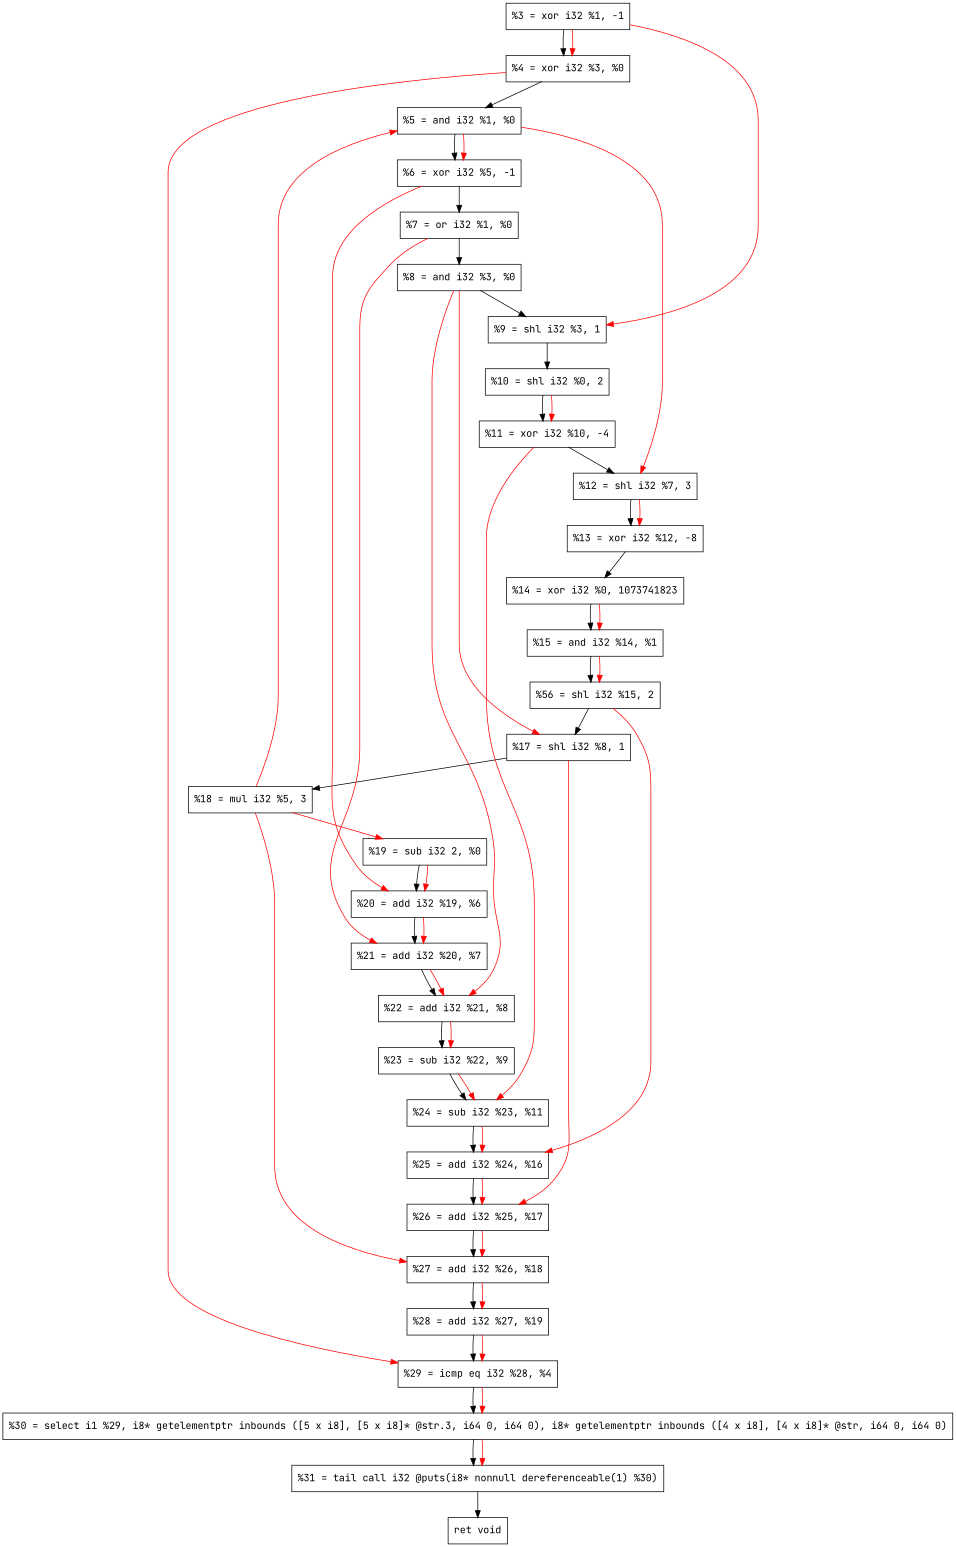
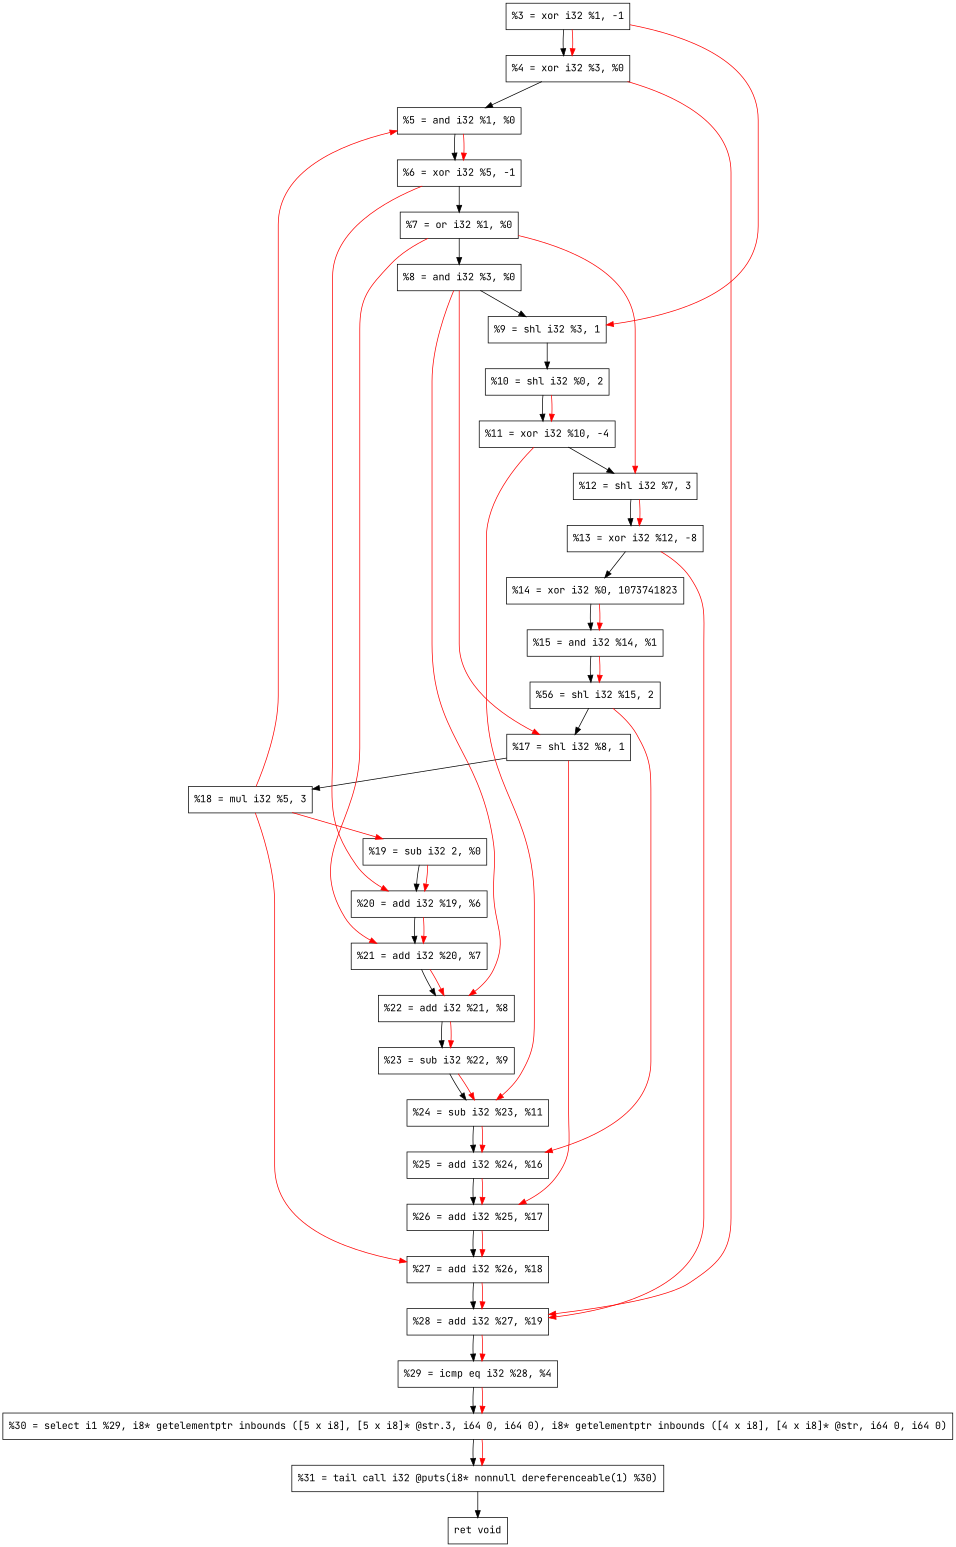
edge "%5 = and i32 %1, %0" -> "%12 = shl i32 %7, 3": now "%7 = or i32 %1, %0" -> "%12 = shl i32 %7, 3"
edge "%4 = xor i32 %3, %0" -> "%29 = icmp eq i32 %28, %4": now "%4 = xor i32 %3, %0" -> "%28 = add i32 %27, %19"
edge "%13 = xor i32 %12, -8" -> "%28 = add i32 %27, %19": added
